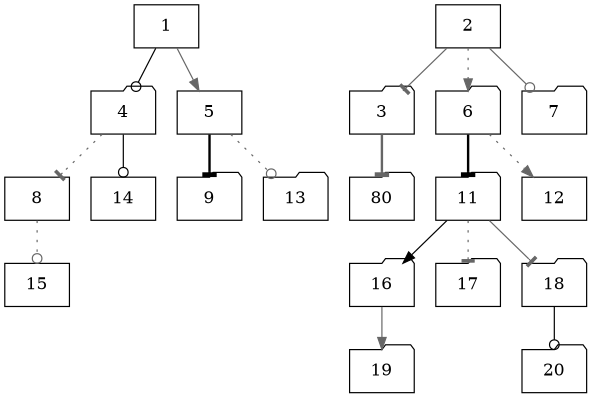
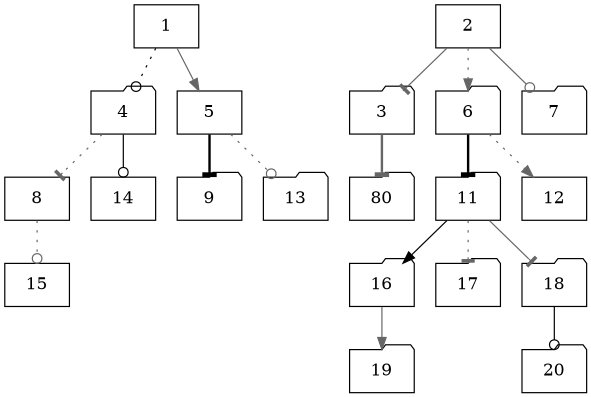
edge "1" -> "4": style solid -> dotted
